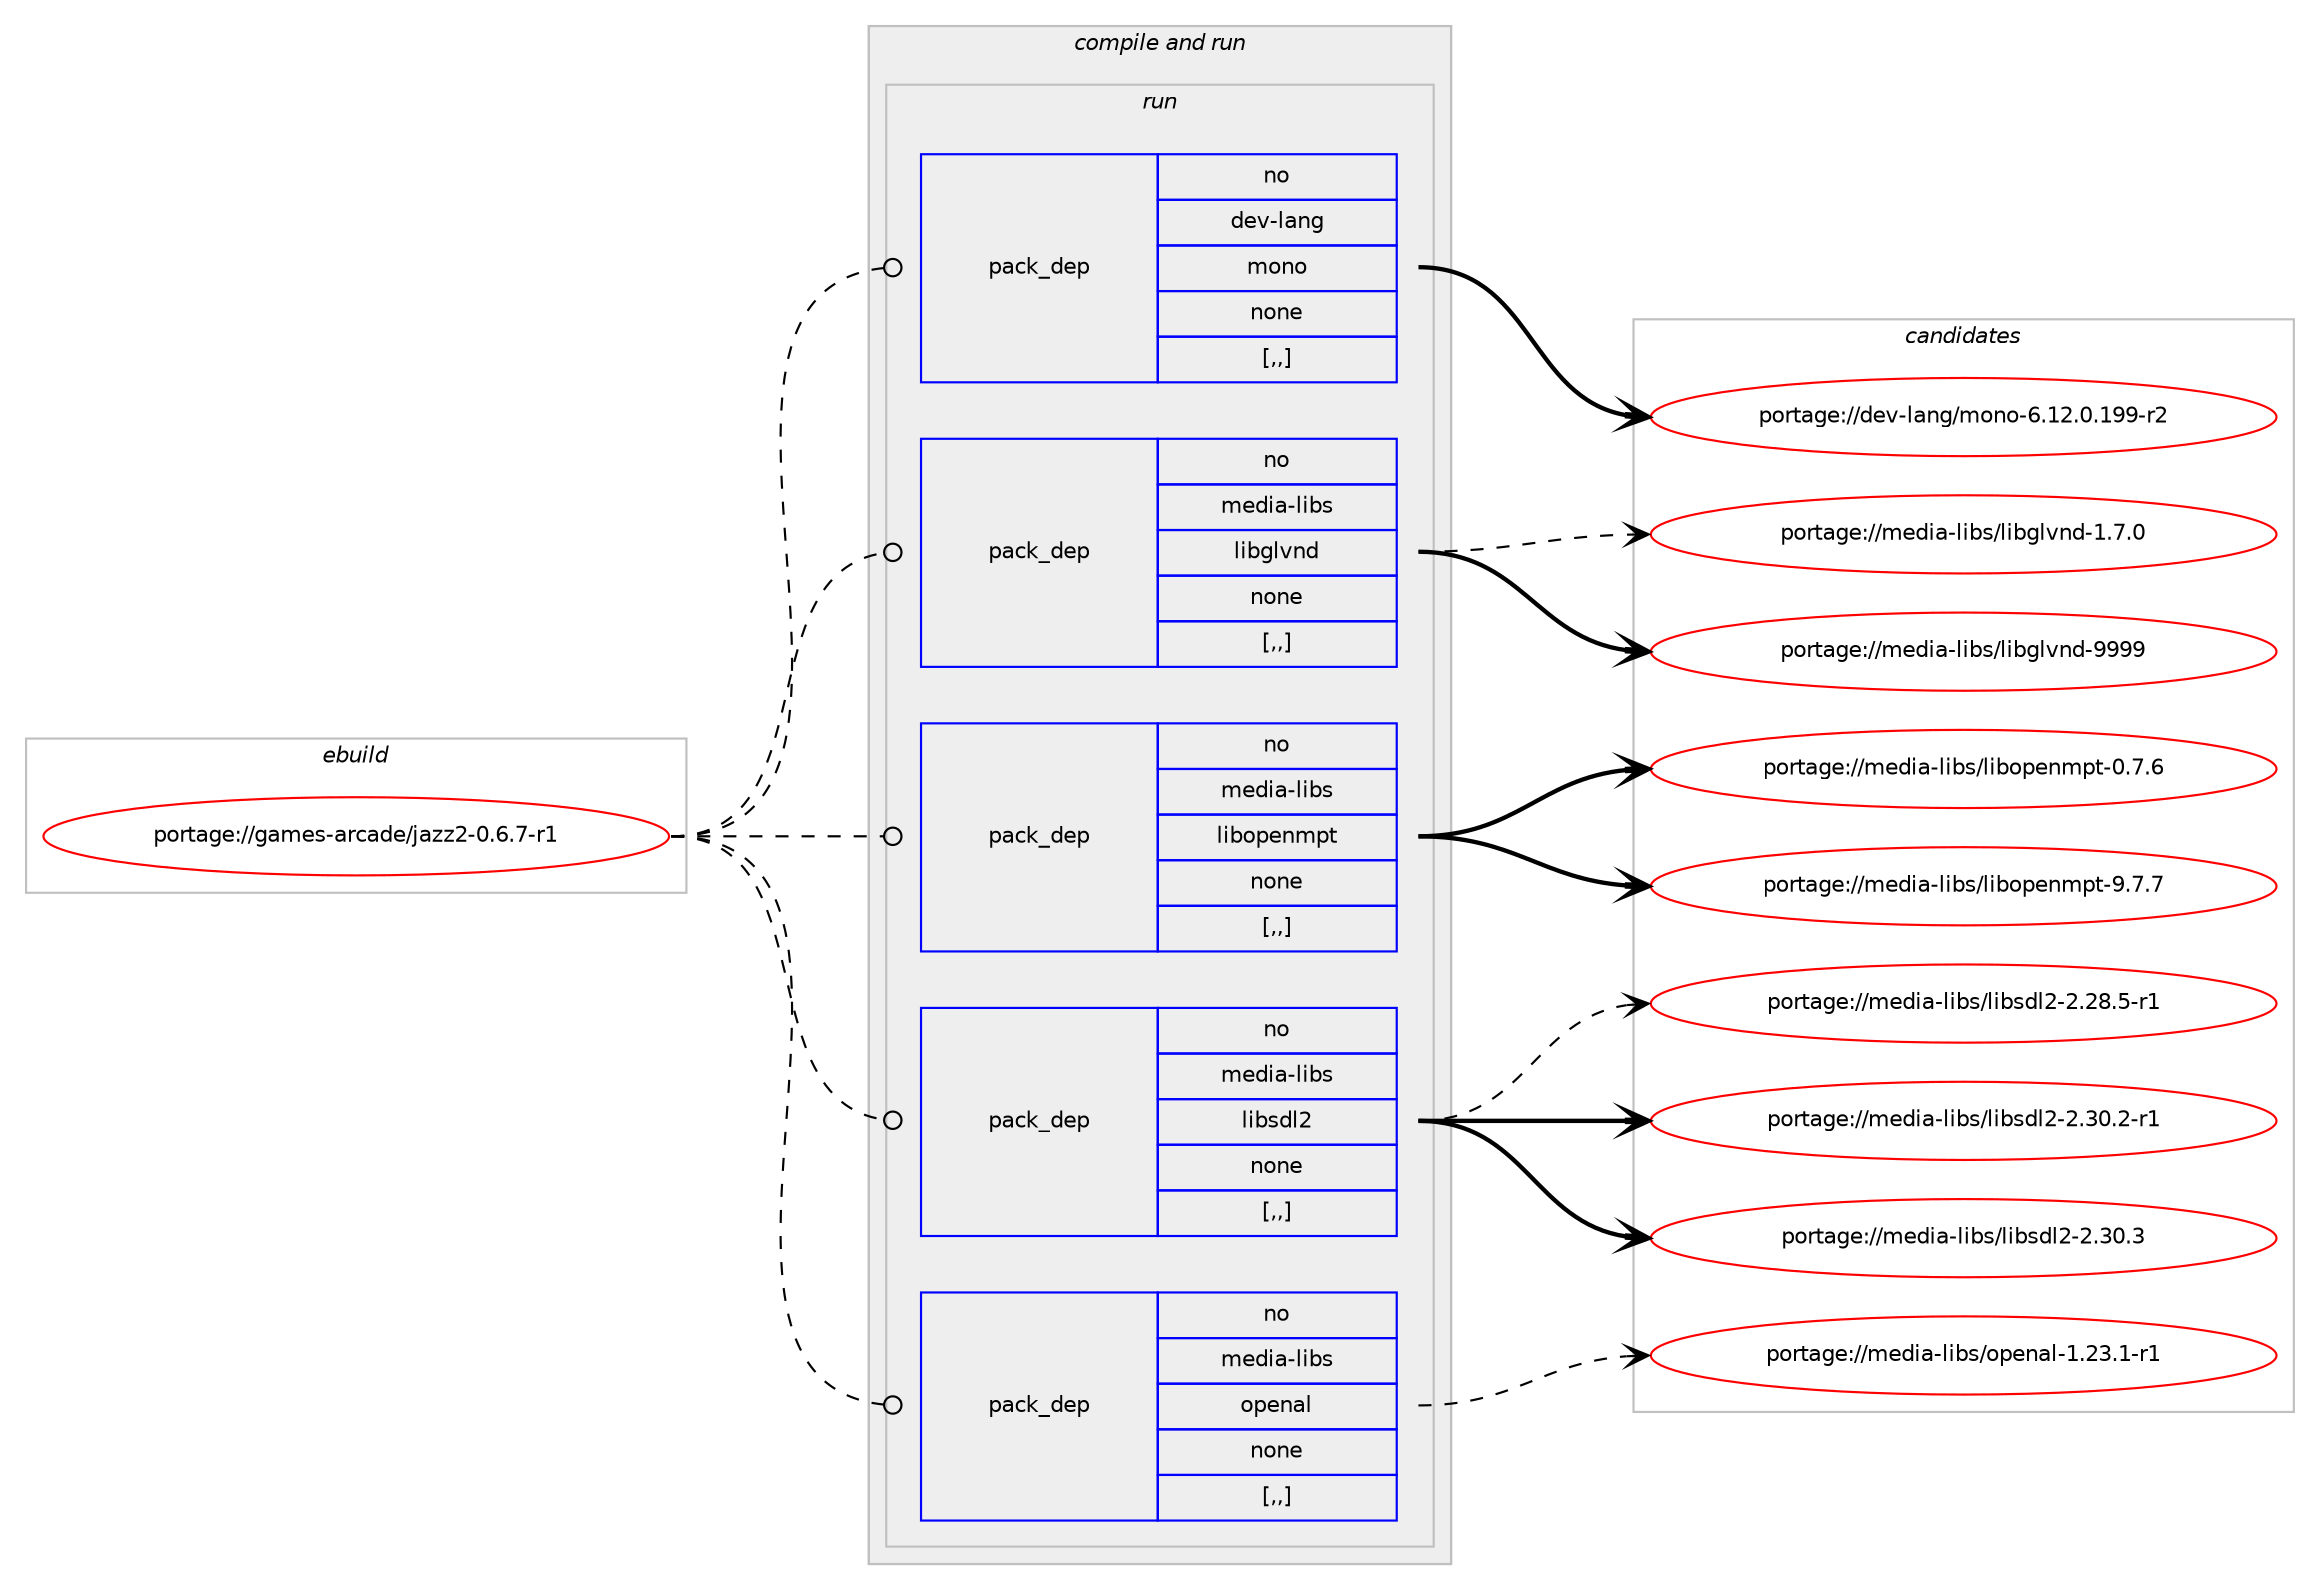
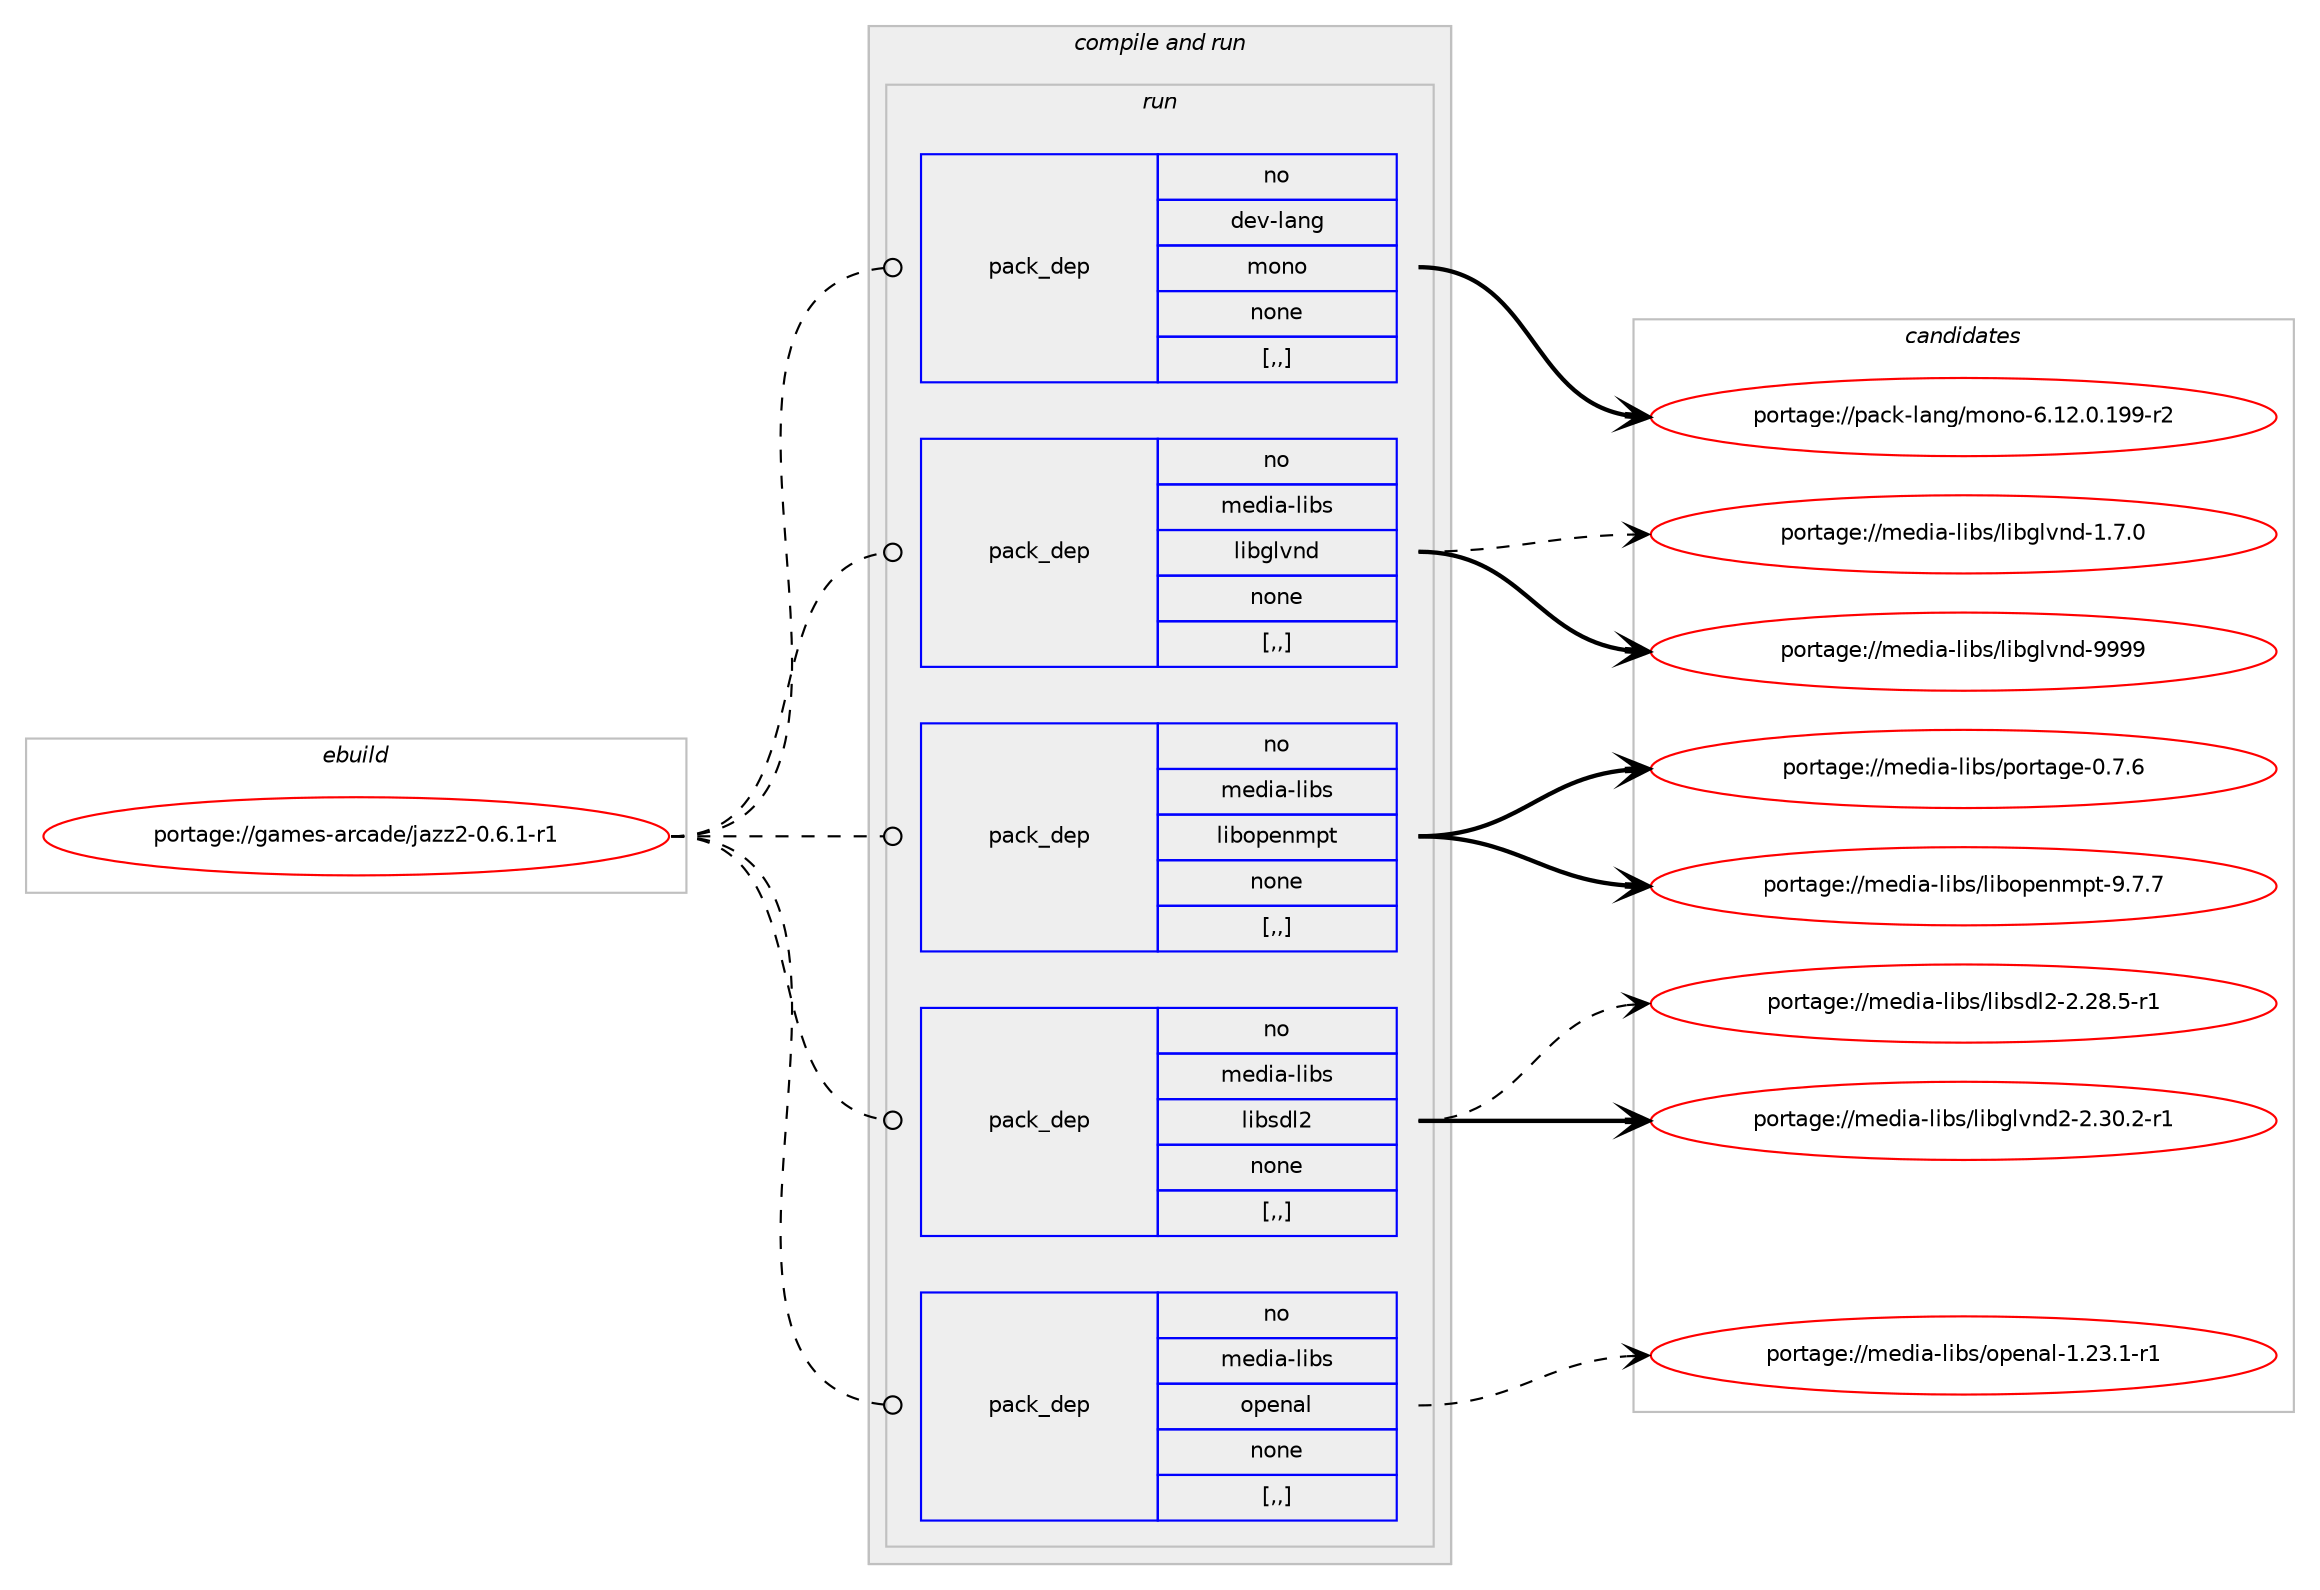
node "portage://dev-lang/mono-6.12.0.199-r2": label "portage://dev-lang/mono-6.12.0.199-r2" -> "portage://pack-lang/mono-6.12.0.199-r2"
node "portage://media-libs/libopenmpt-0.7.6": label "portage://media-libs/libopenmpt-0.7.6" -> "portage://media-libs/portage-0.7.6"
node "portage://games-arcade/jazz2-0.6.7-r1": label "portage://games-arcade/jazz2-0.6.7-r1" -> "portage://games-arcade/jazz2-0.6.1-r1"
node "portage://media-libs/libsdl2-2.30.2-r1": label "portage://media-libs/libsdl2-2.30.2-r1" -> "portage://media-libs/libglvnd2-2.30.2-r1"
node "portage://media-libs/libsdl2-2.30.3": removed
